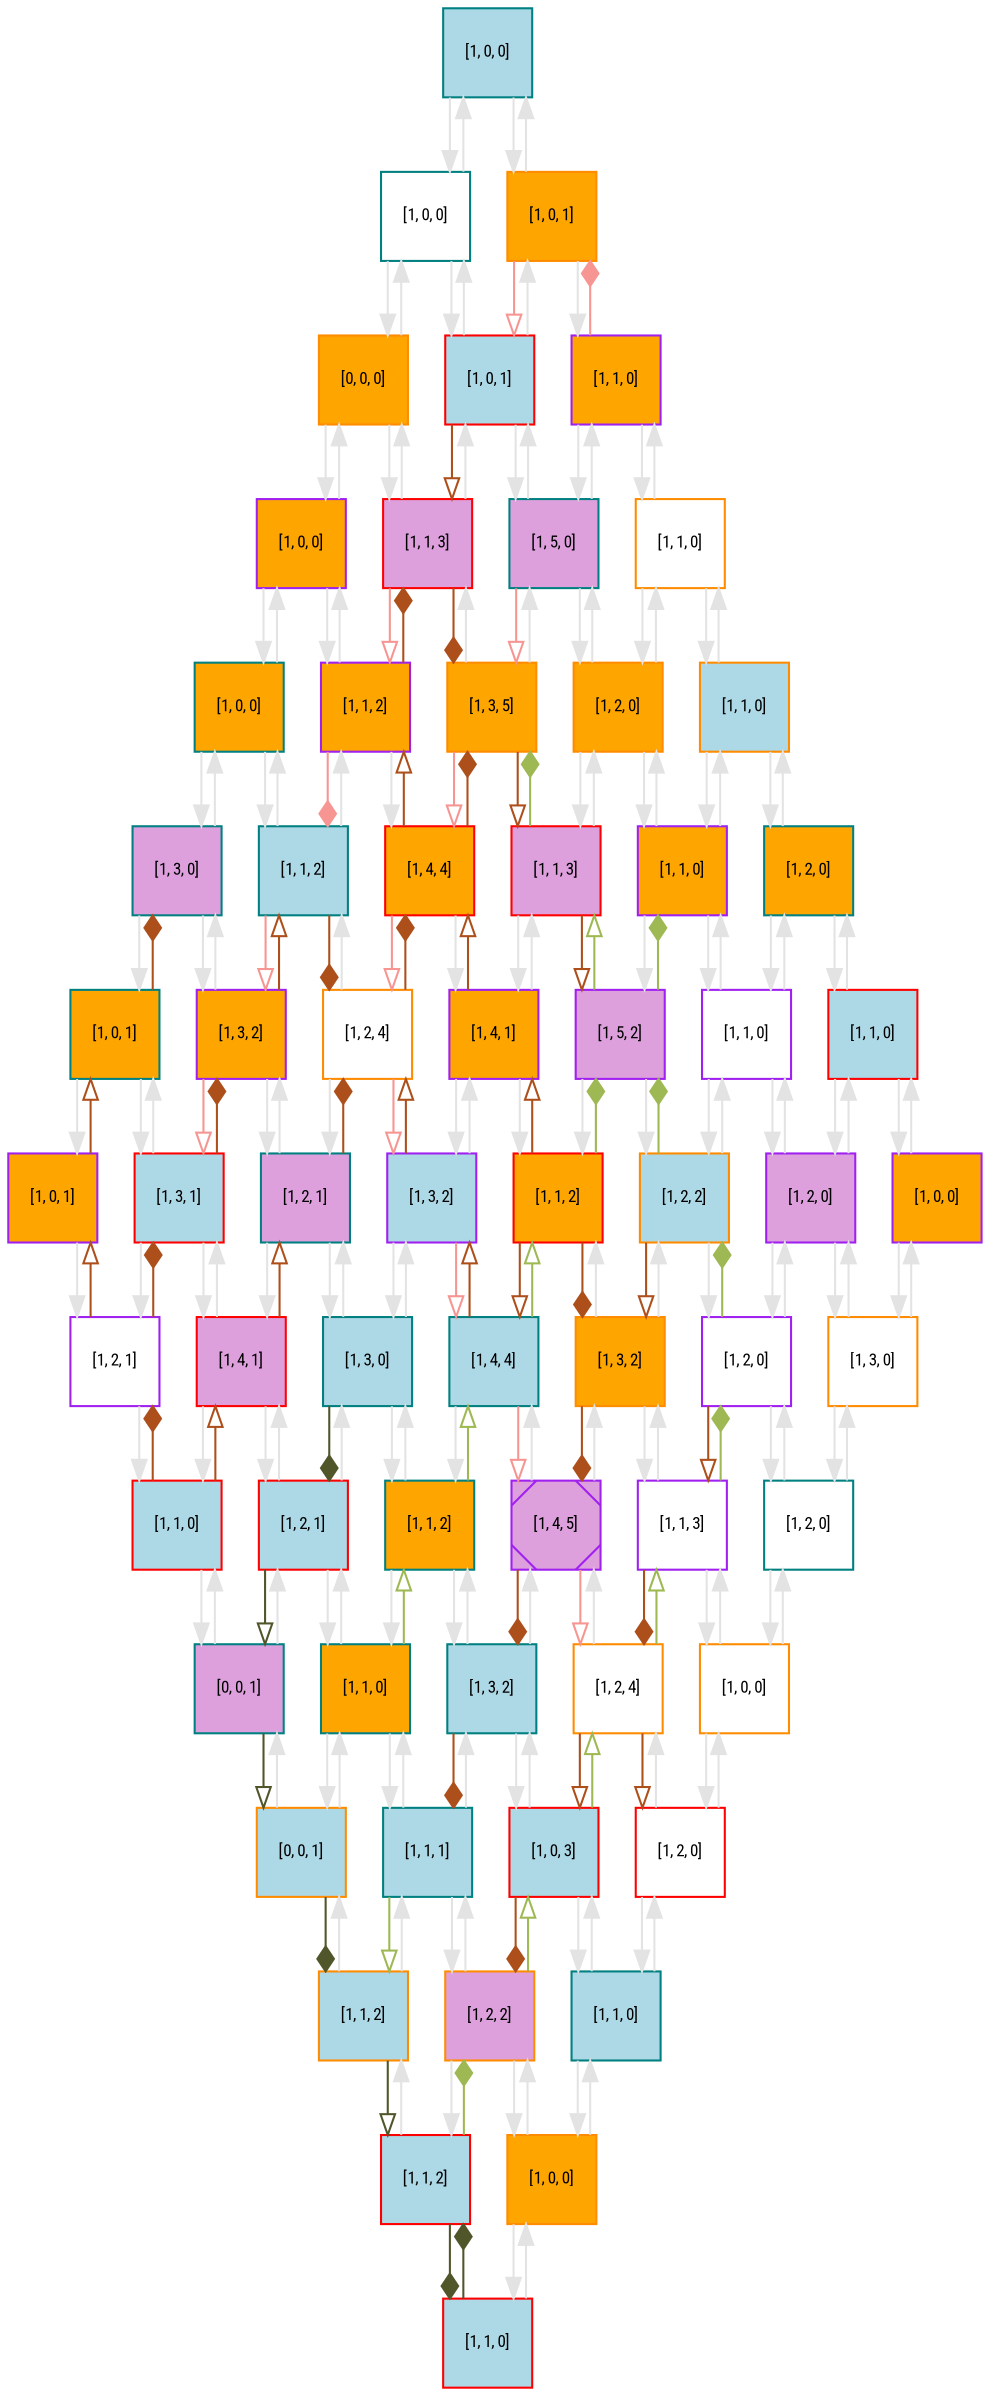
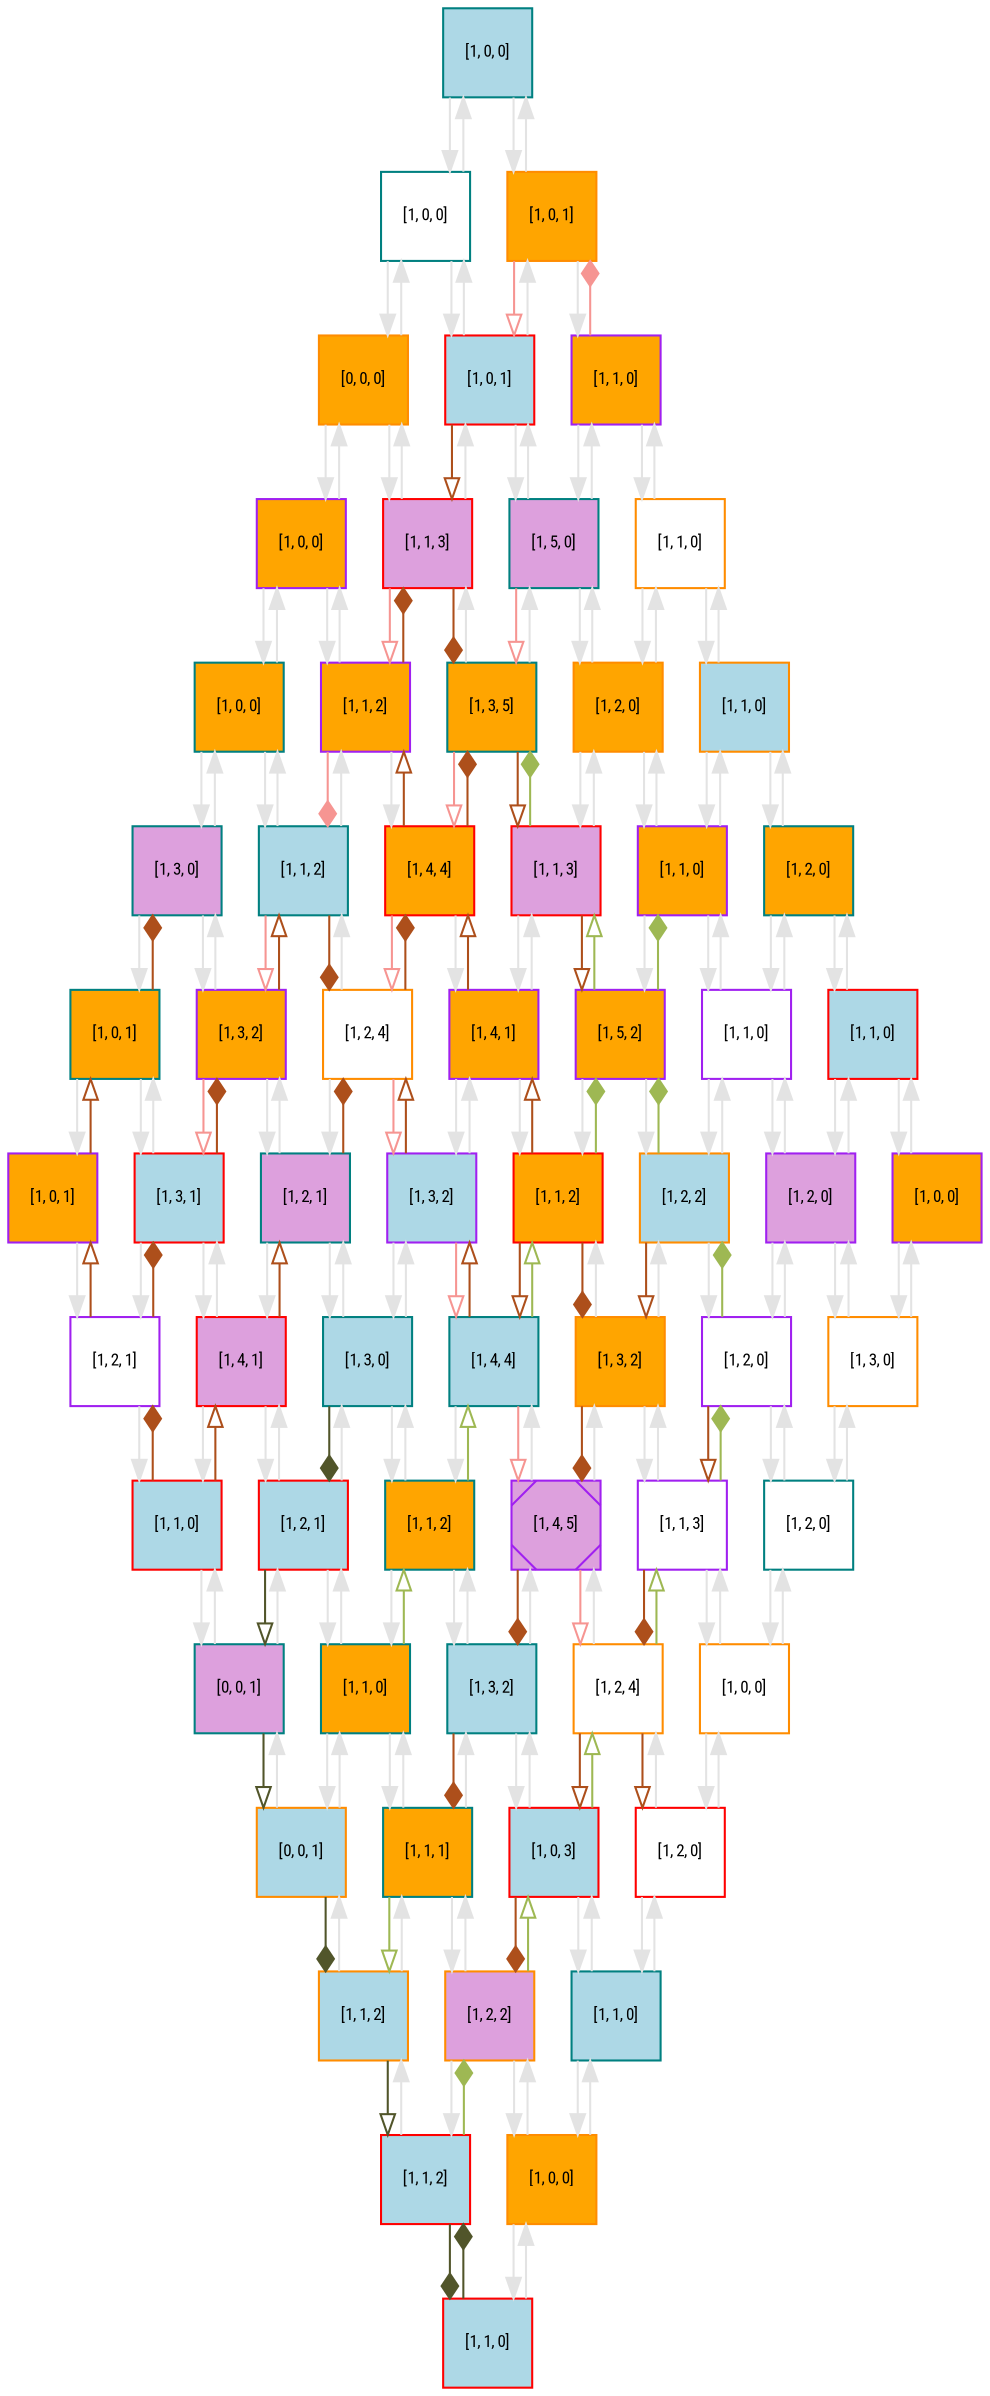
node "[1, 3, 5]": color darkorange -> teal
node "[1, 5, 2]": fillcolor plum -> orange
node "[1, 1, 1]": fillcolor lightblue -> orange
